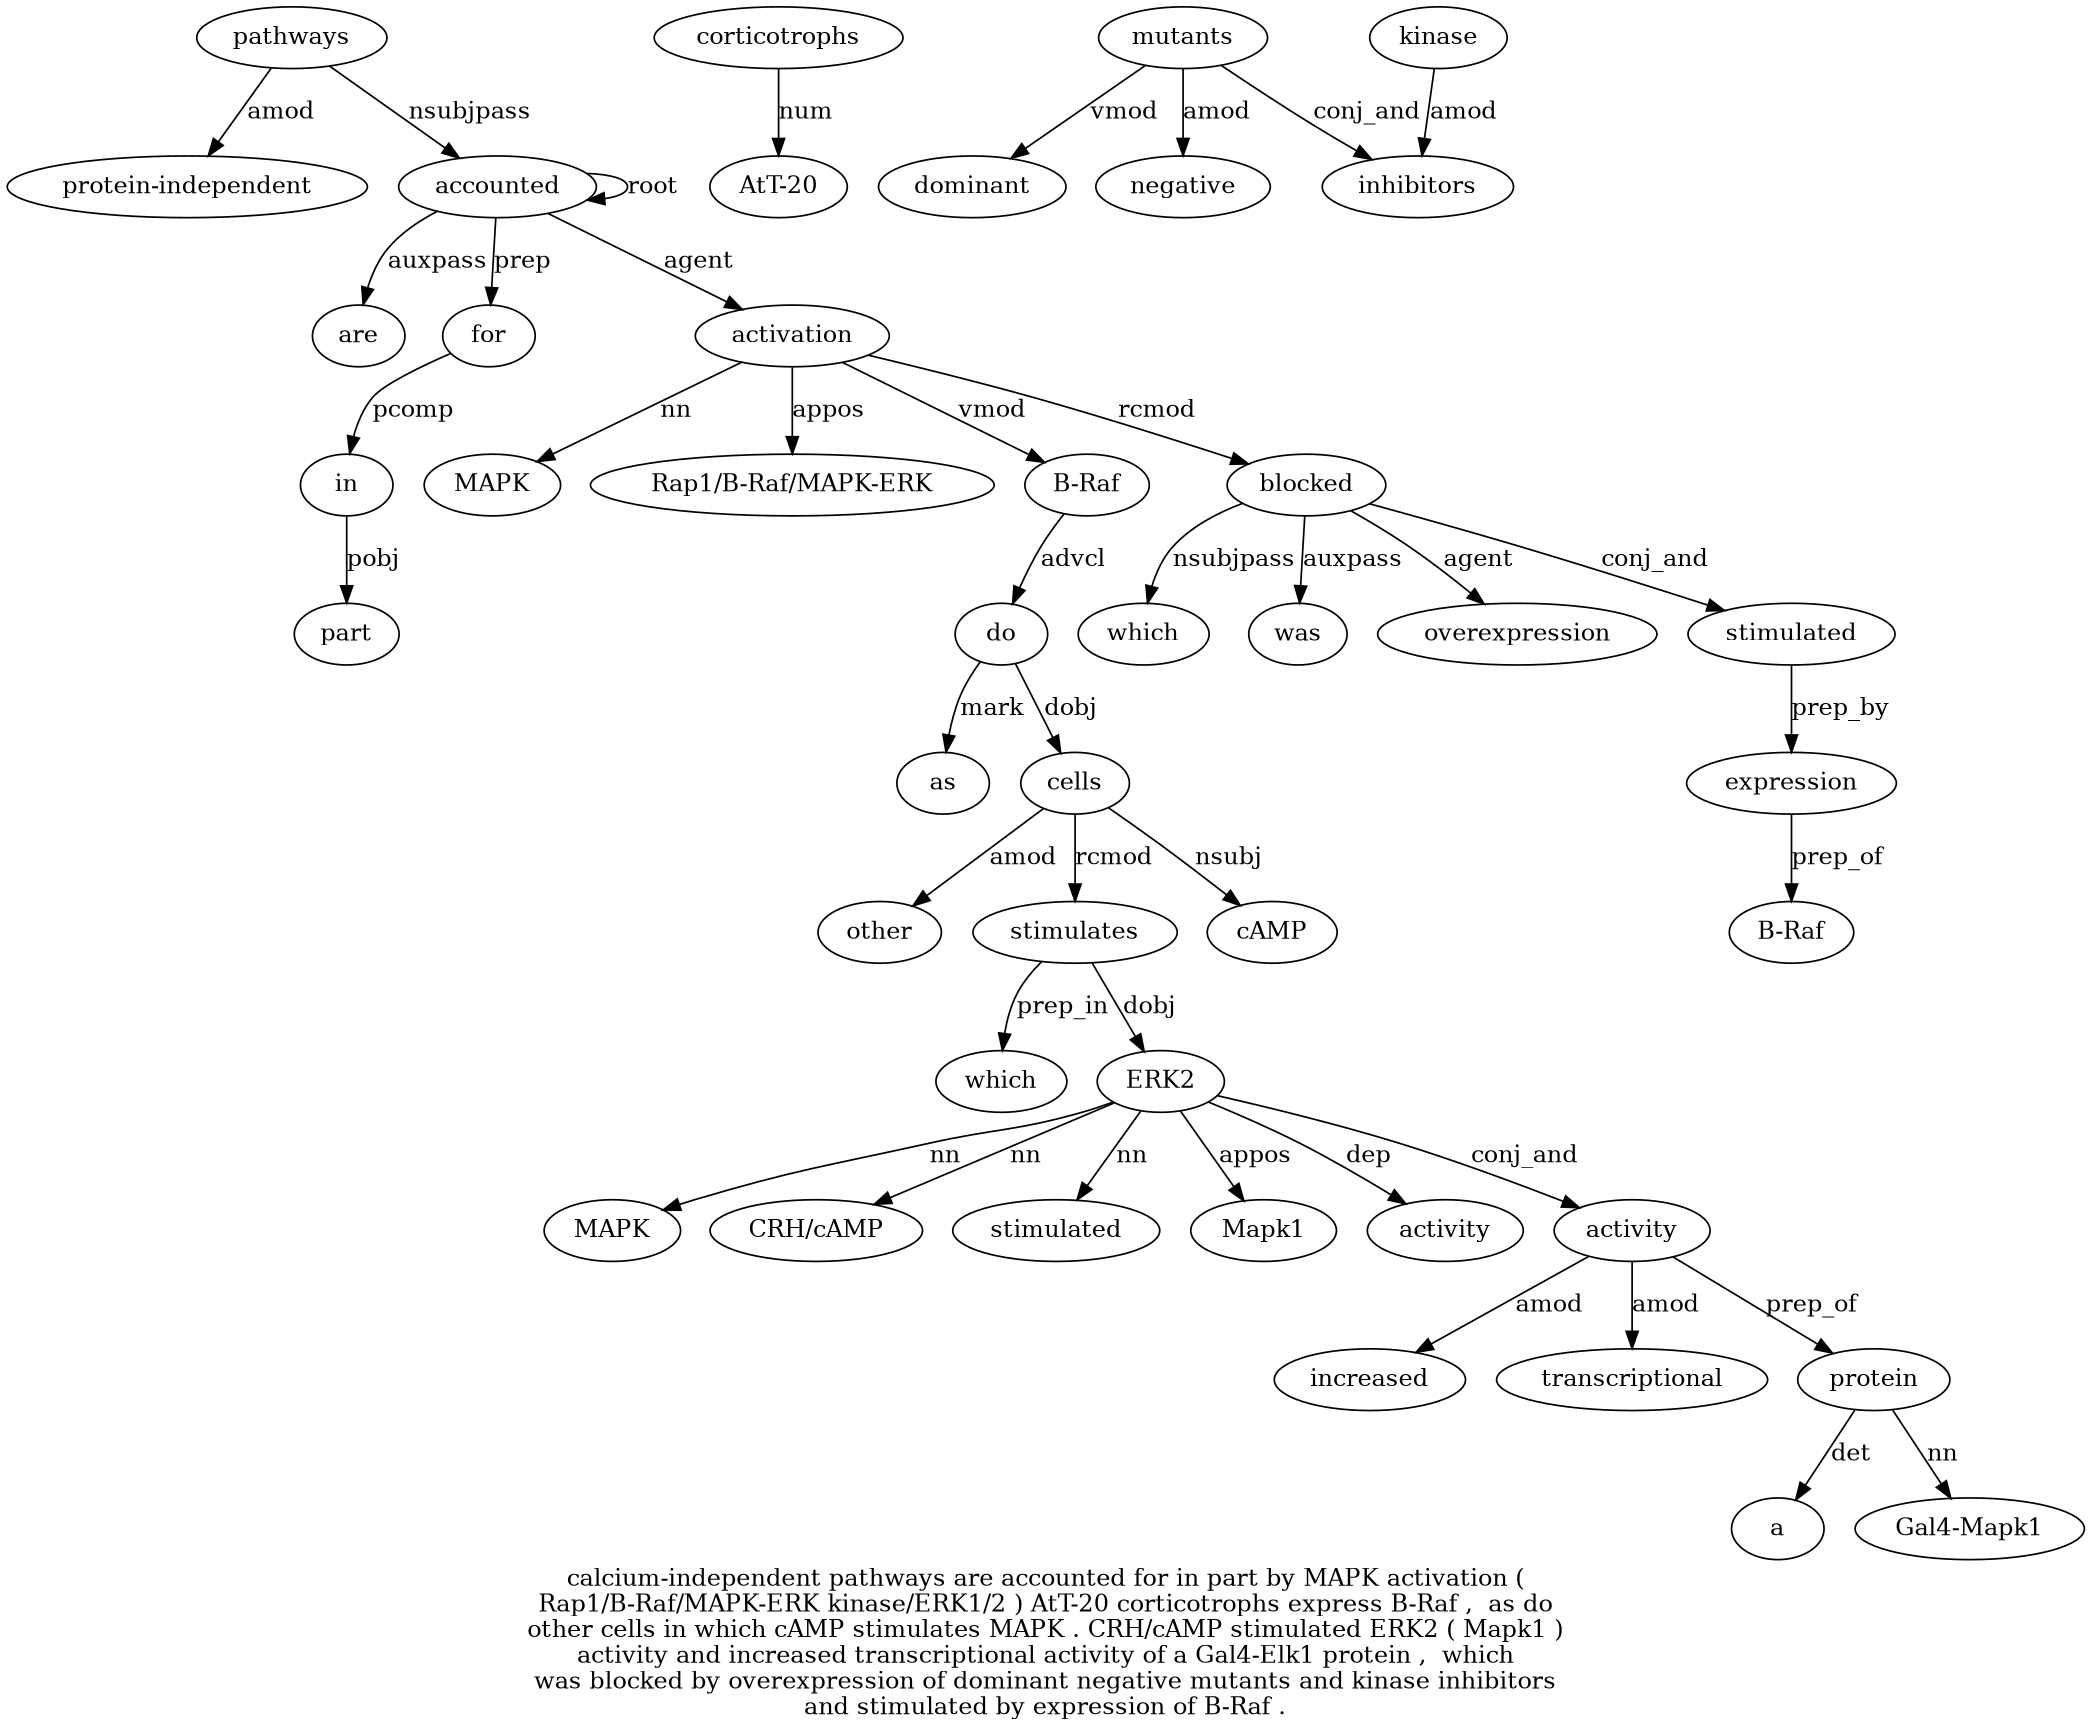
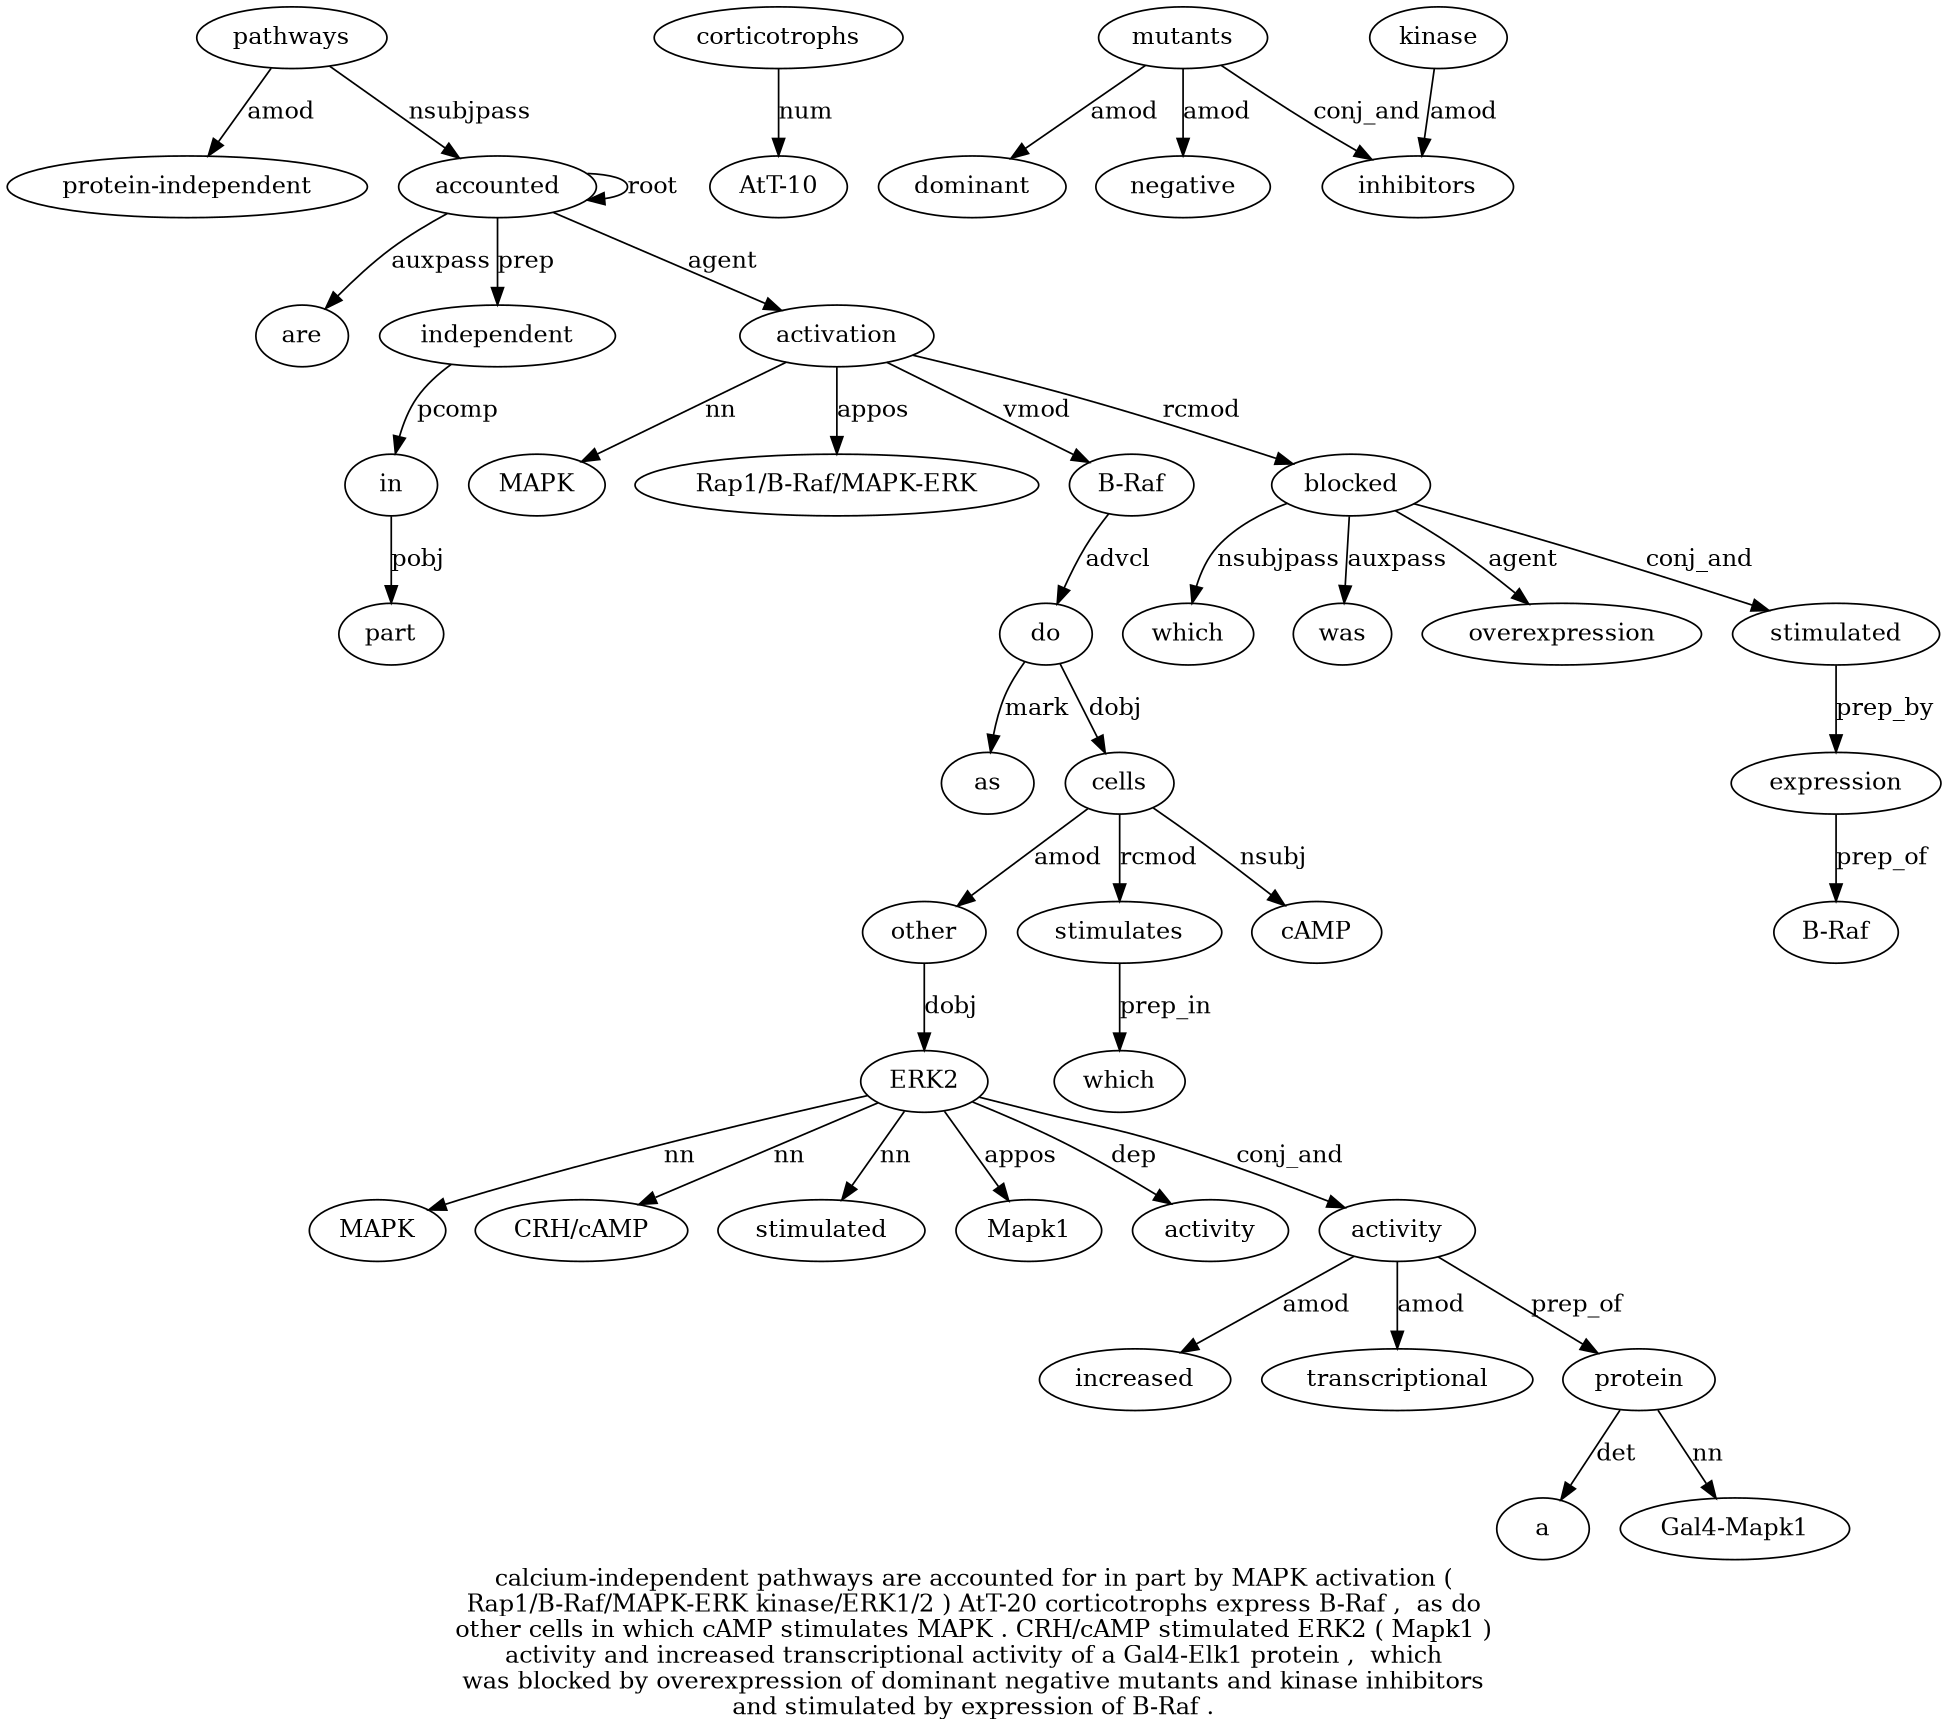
edge "mutants" -> "dominant": label "vmod" -> "amod"
node "AtT-20": label "AtT-20" -> "AtT-10"
node "for": label "for" -> "independent"
edge "stimulates" -> "ERK2": now "other" -> "ERK2"
